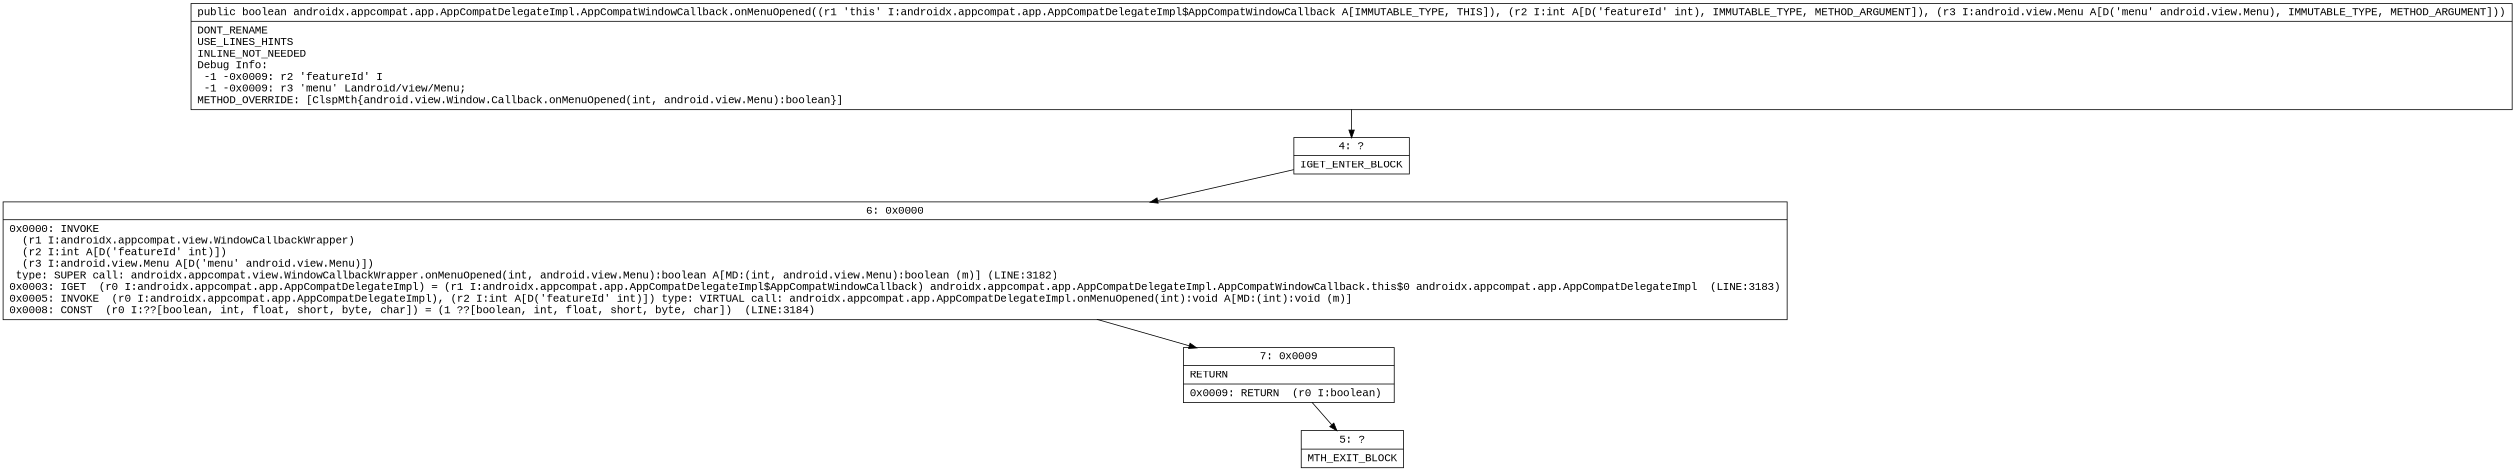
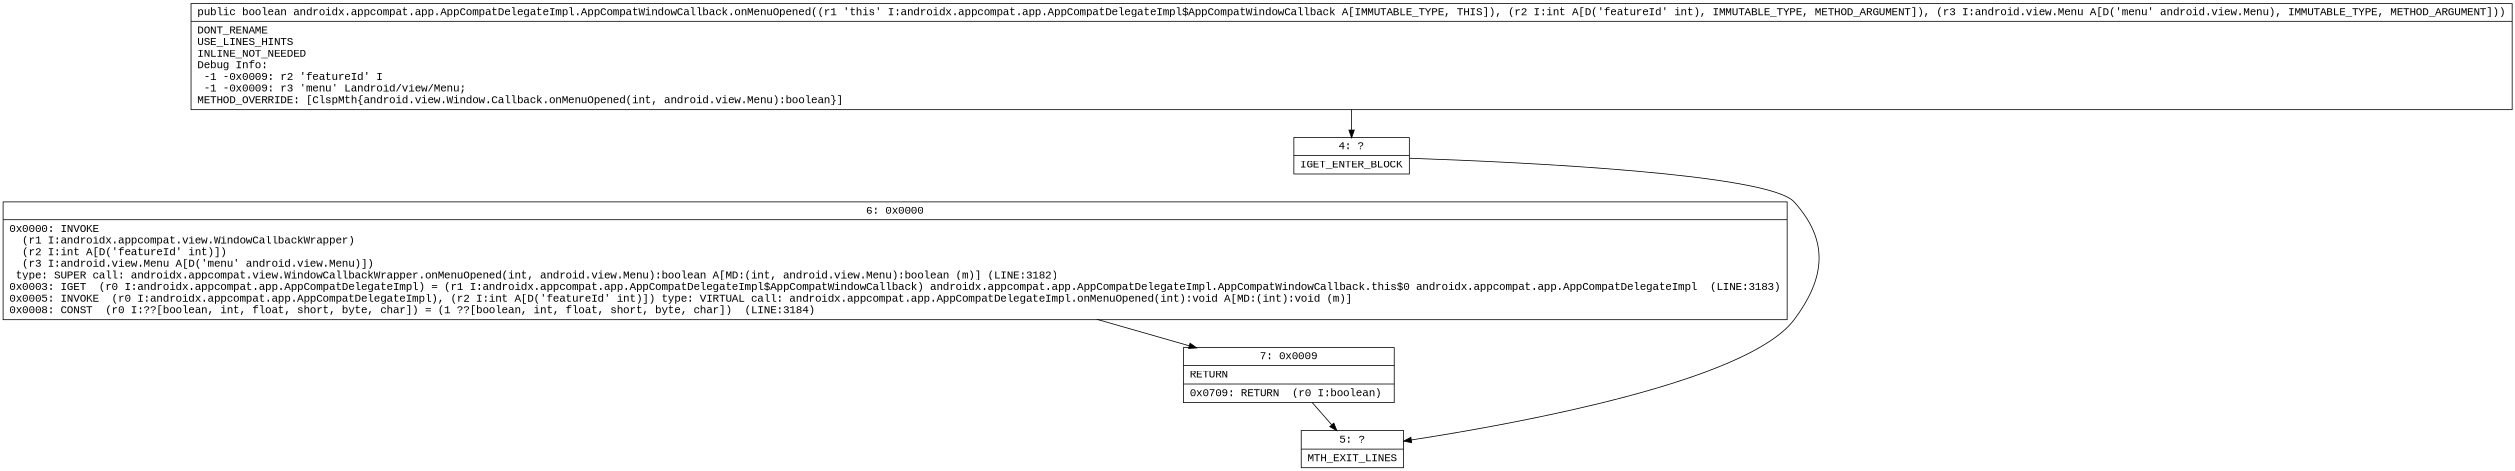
edge "4: ?" -> "6: 0x0000": now "4: ?" -> "5: ?"
node "7: 0x0009": text "0x0009: RETURN  (r0 I:boolean)" -> "0x0709: RETURN  (r0 I:boolean)"
node "5: ?": text "MTH_EXIT_BLOCK" -> "MTH_EXIT_LINES"
